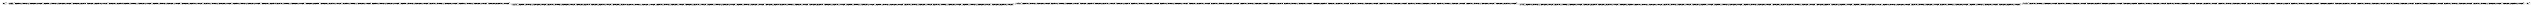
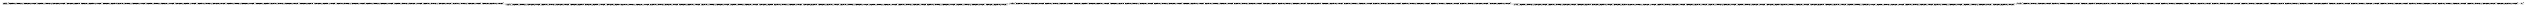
node "entry - []": removed
